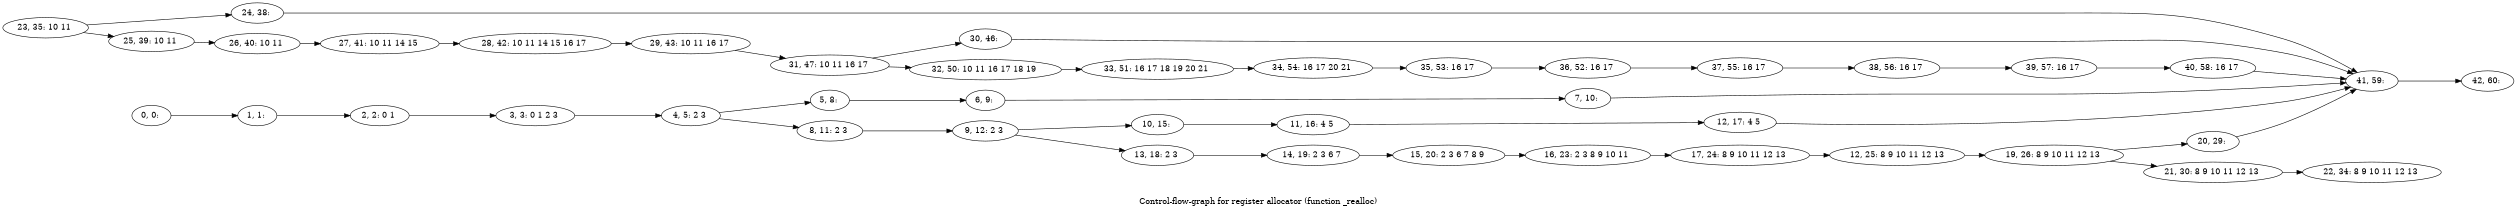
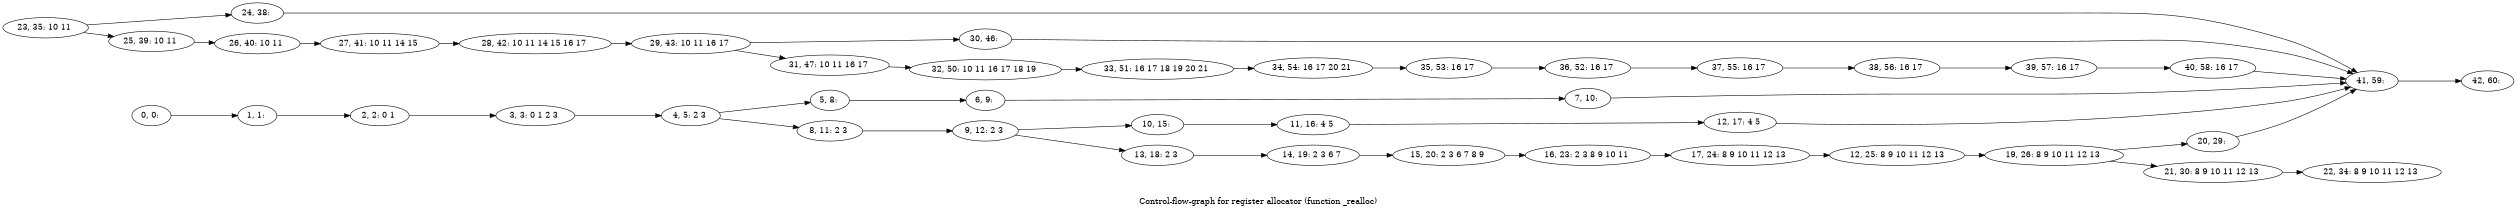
edge "31, 47: 10 11 16 17" -> "30, 46:": now "29, 43: 10 11 16 17" -> "30, 46:"
